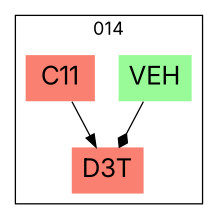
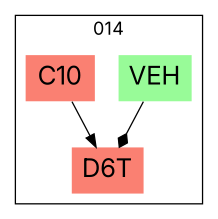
node "C11": label "C11" -> "C10"
node "D3T": label "D3T" -> "D6T"
